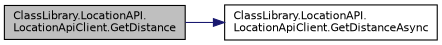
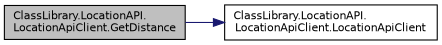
node "ClassLibrary.LocationAPI. LocationApiClient.GetDistanceAsync": label "ClassLibrary.LocationAPI. LocationApiClient.GetDistanceAsync" -> "ClassLibrary.LocationAPI. LocationApiClient.LocationApiClient"
